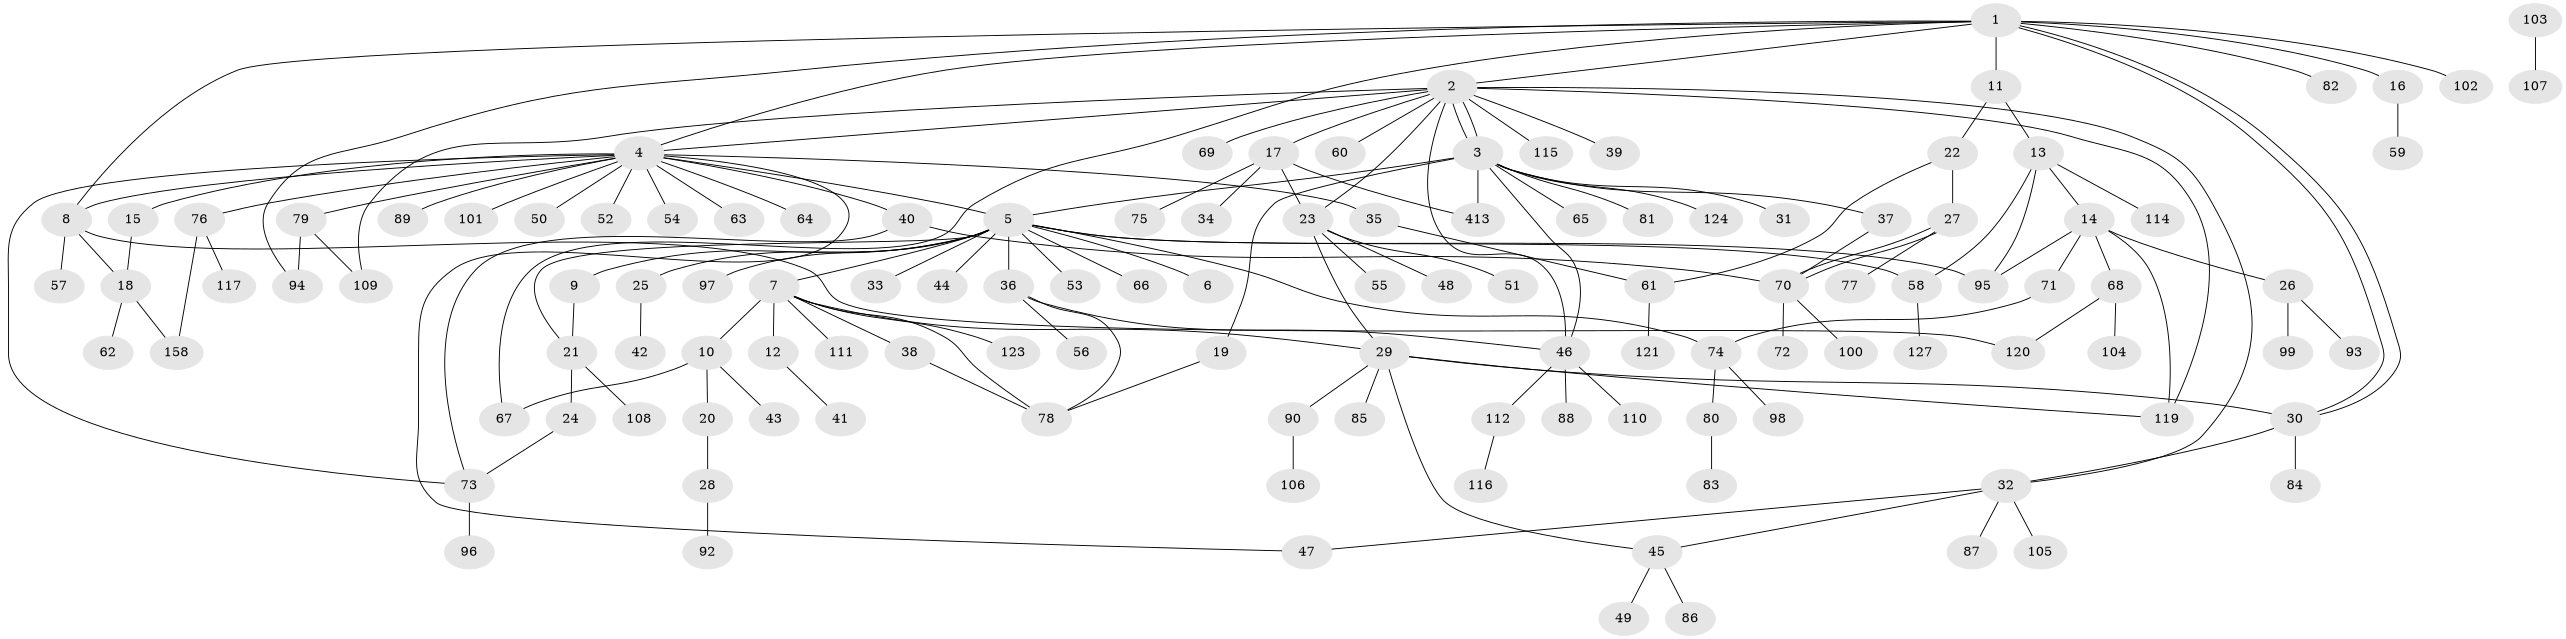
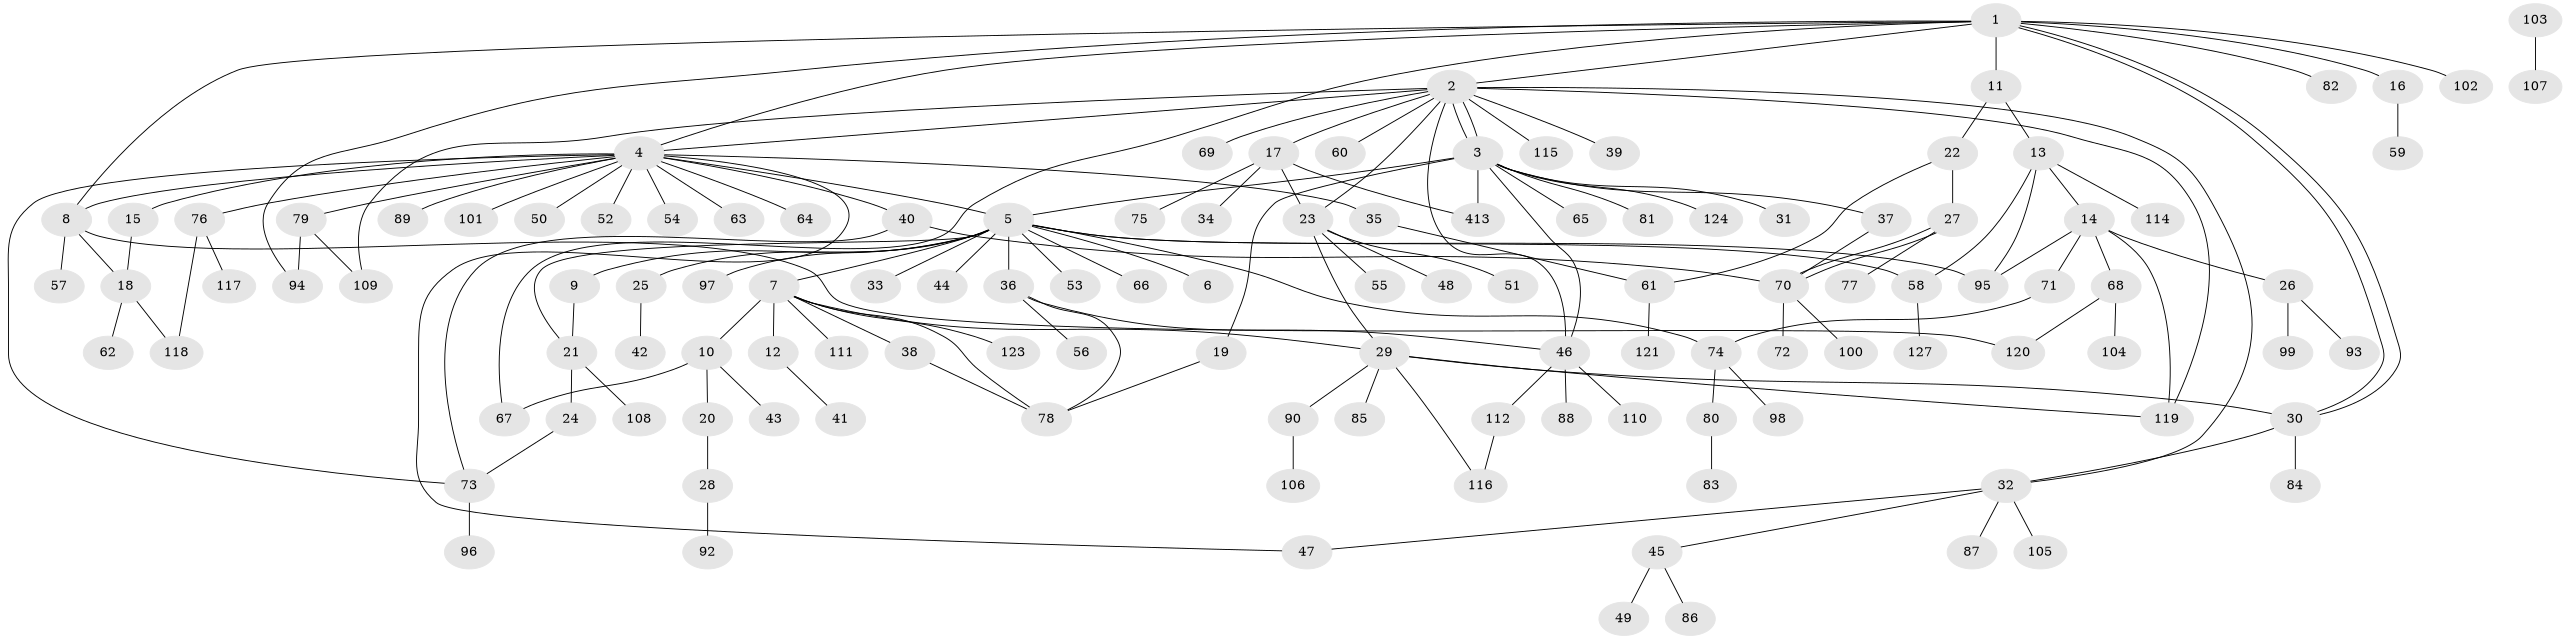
node "158": label "158" -> "118"
edge "29" -- "45": now "29" -- "116"
